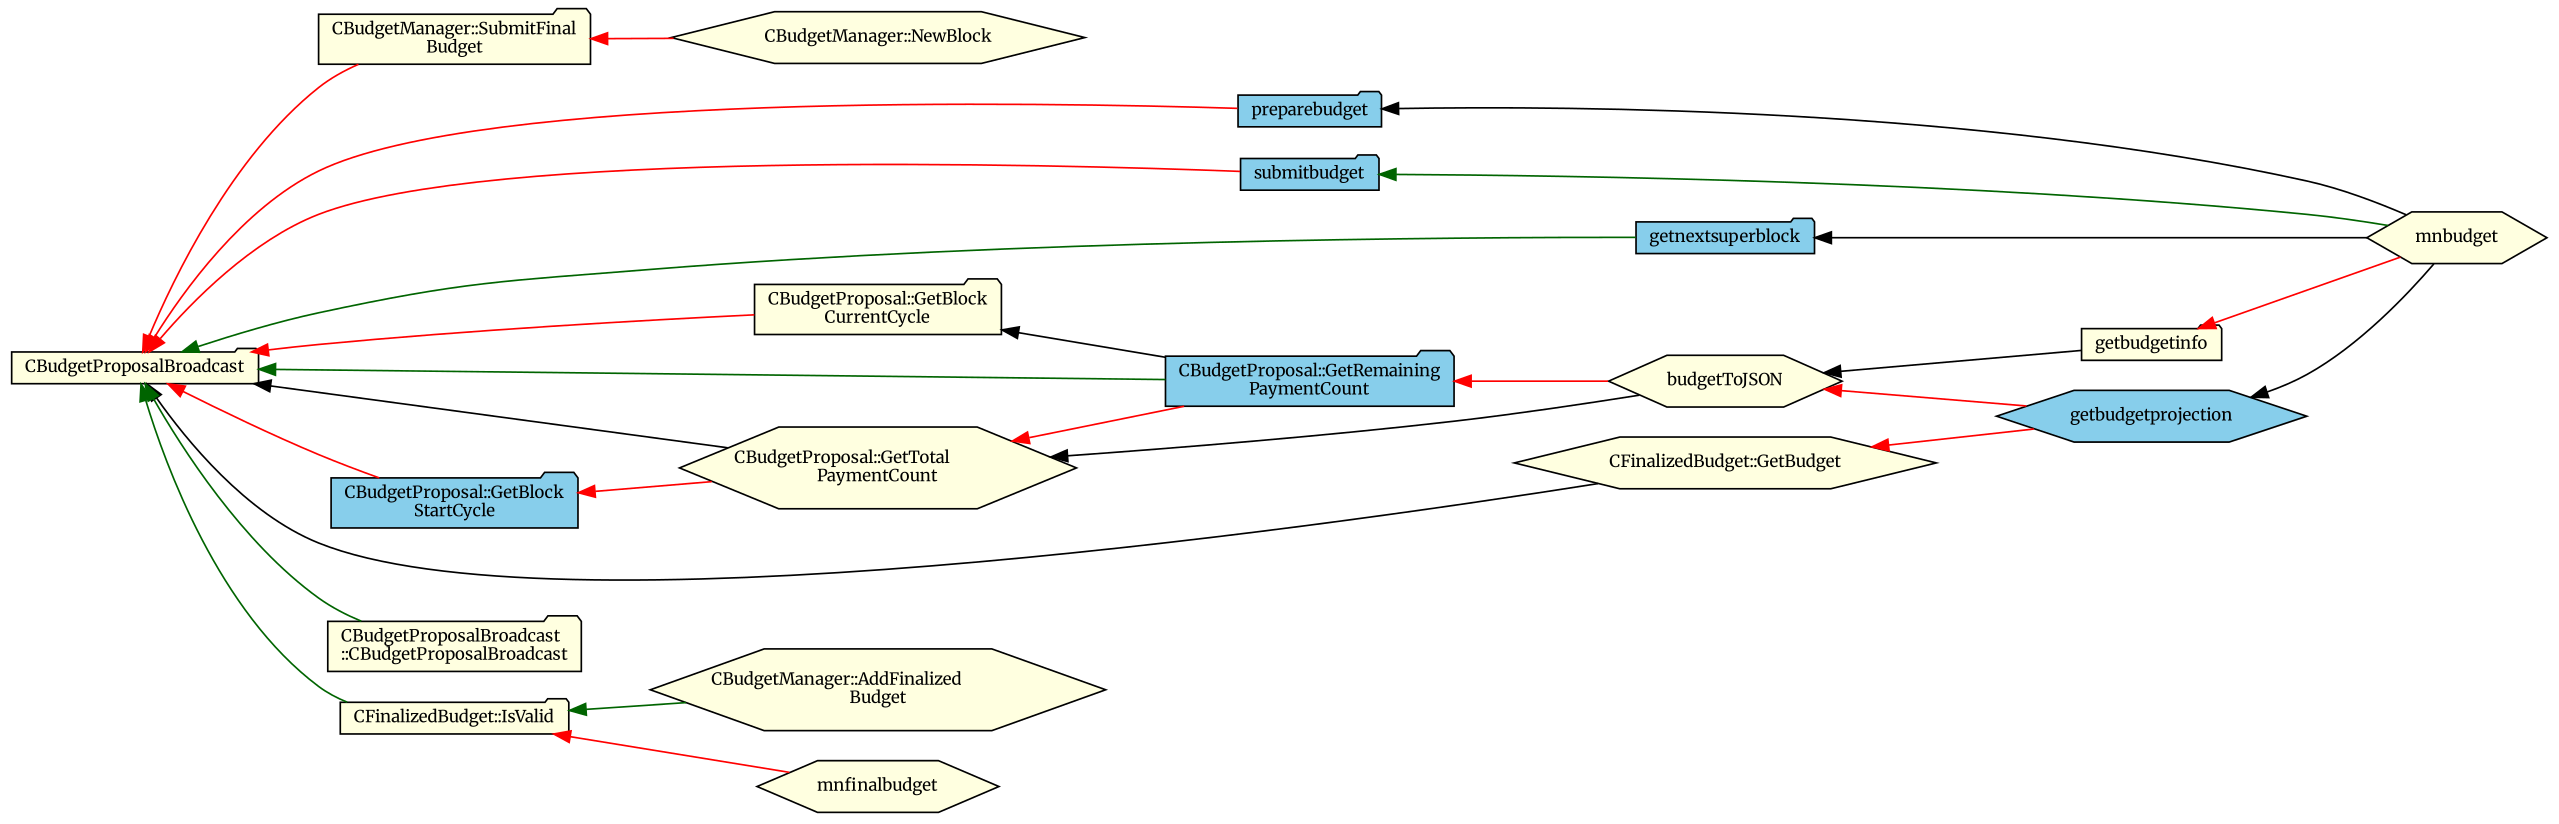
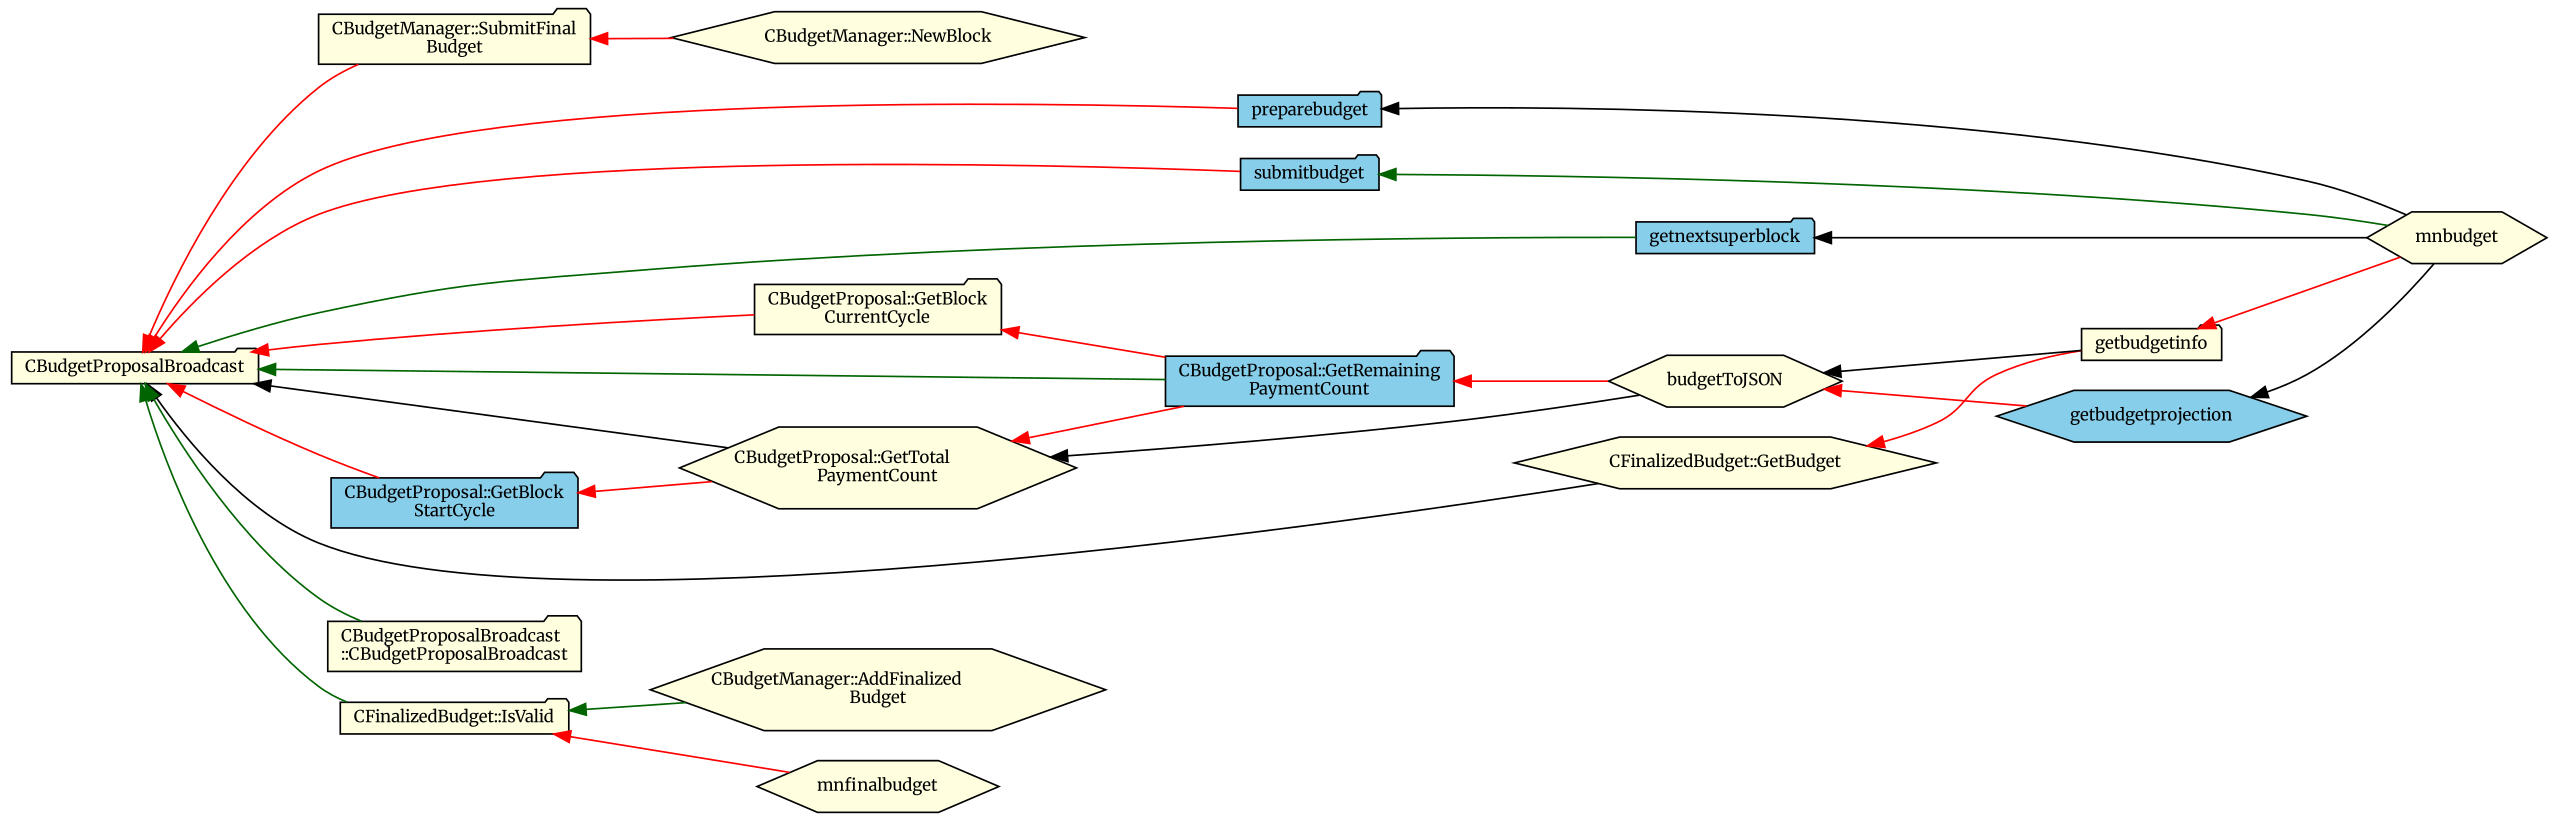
edge "CBudgetProposal::GetRemaining PaymentCount" -> "CBudgetProposal::GetBlock CurrentCycle": color black -> red
edge "getbudgetprojection" -> "CFinalizedBudget::GetBudget": now "getbudgetinfo" -> "CFinalizedBudget::GetBudget"
